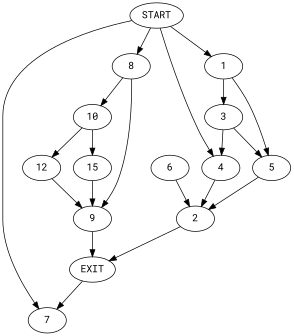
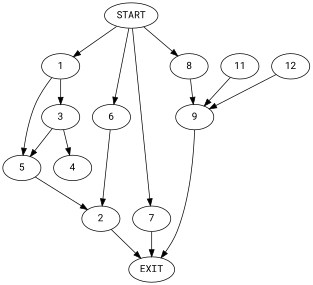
edge "START" -> "4": now "START" -> "6"
node "10": removed
node "15": label "15" -> "11"
edge "4" -> "2": removed
edge "EXIT" -> "7": reversed
